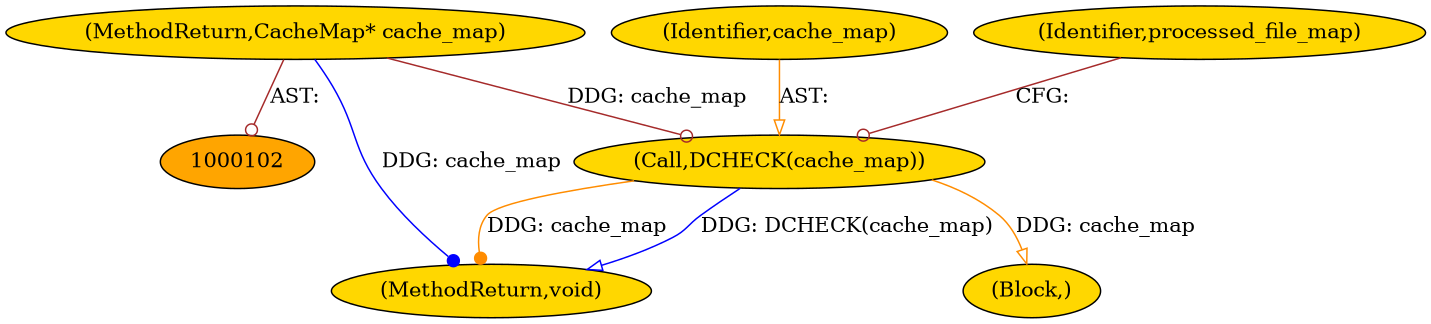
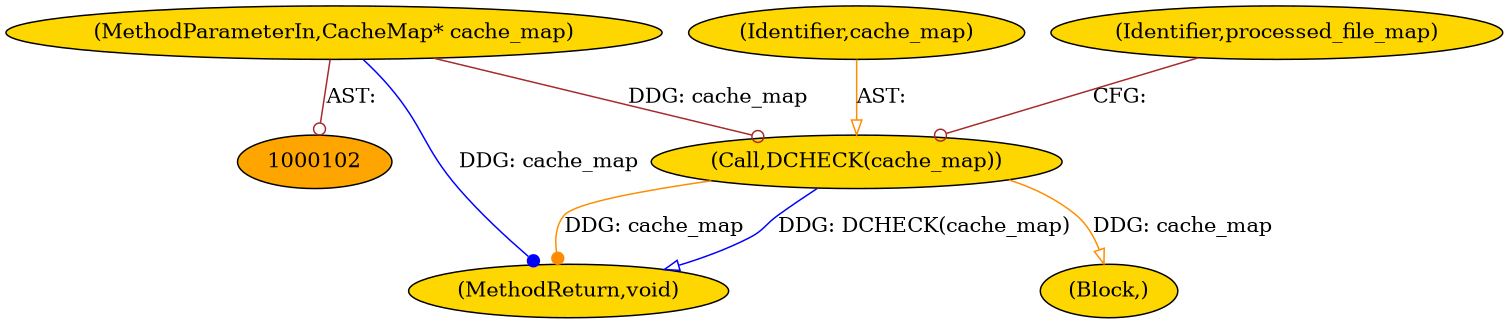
node "(MethodReturn,CacheMap* cache_map)": label "(MethodReturn,CacheMap* cache_map)" -> "(MethodParameterIn,CacheMap* cache_map)"
